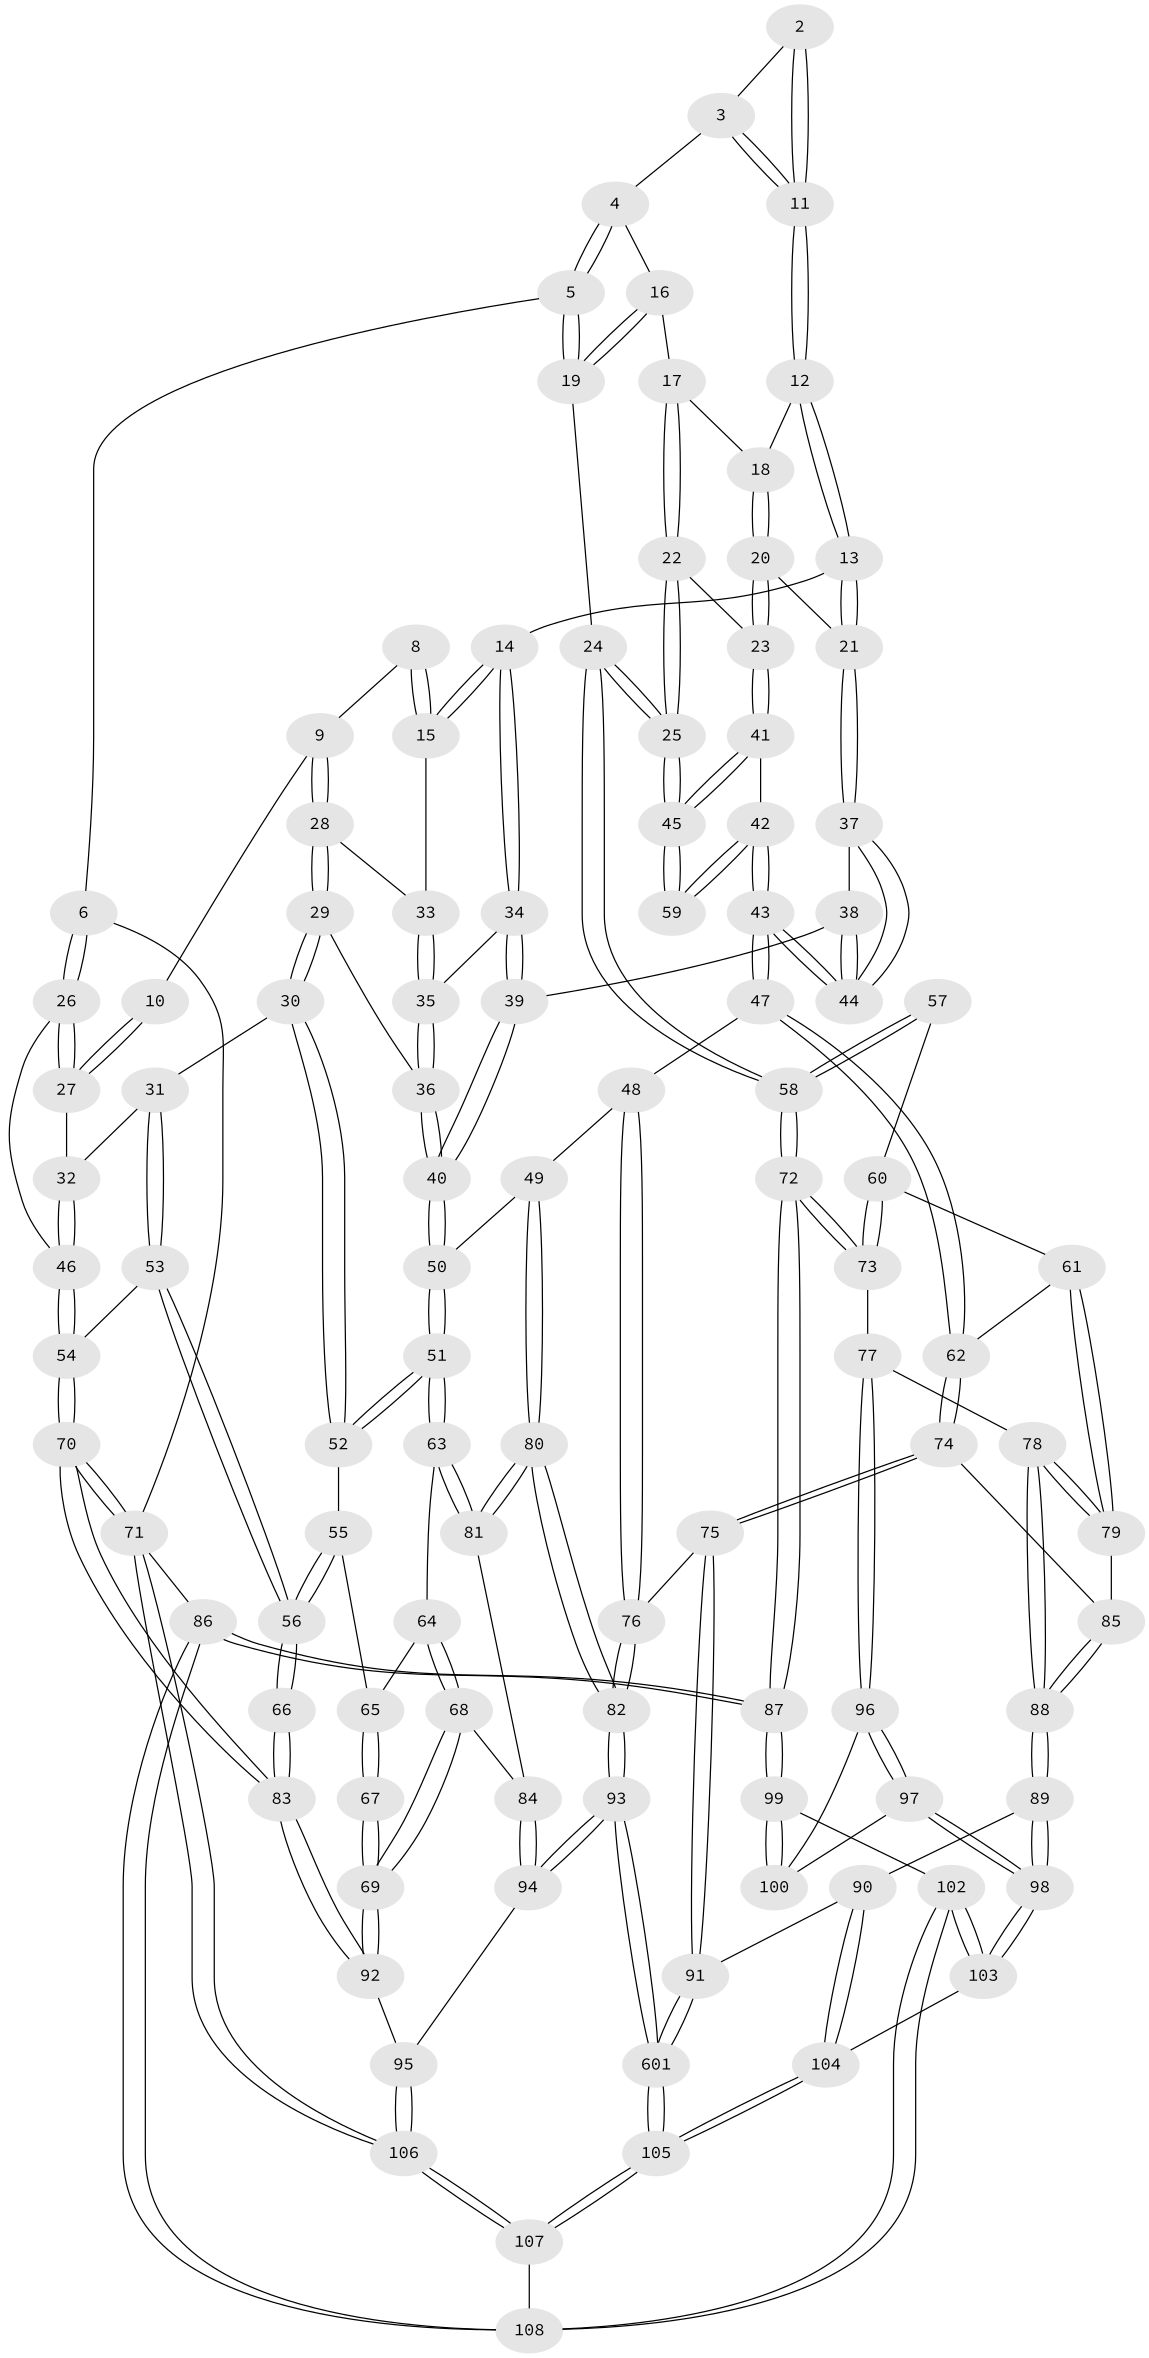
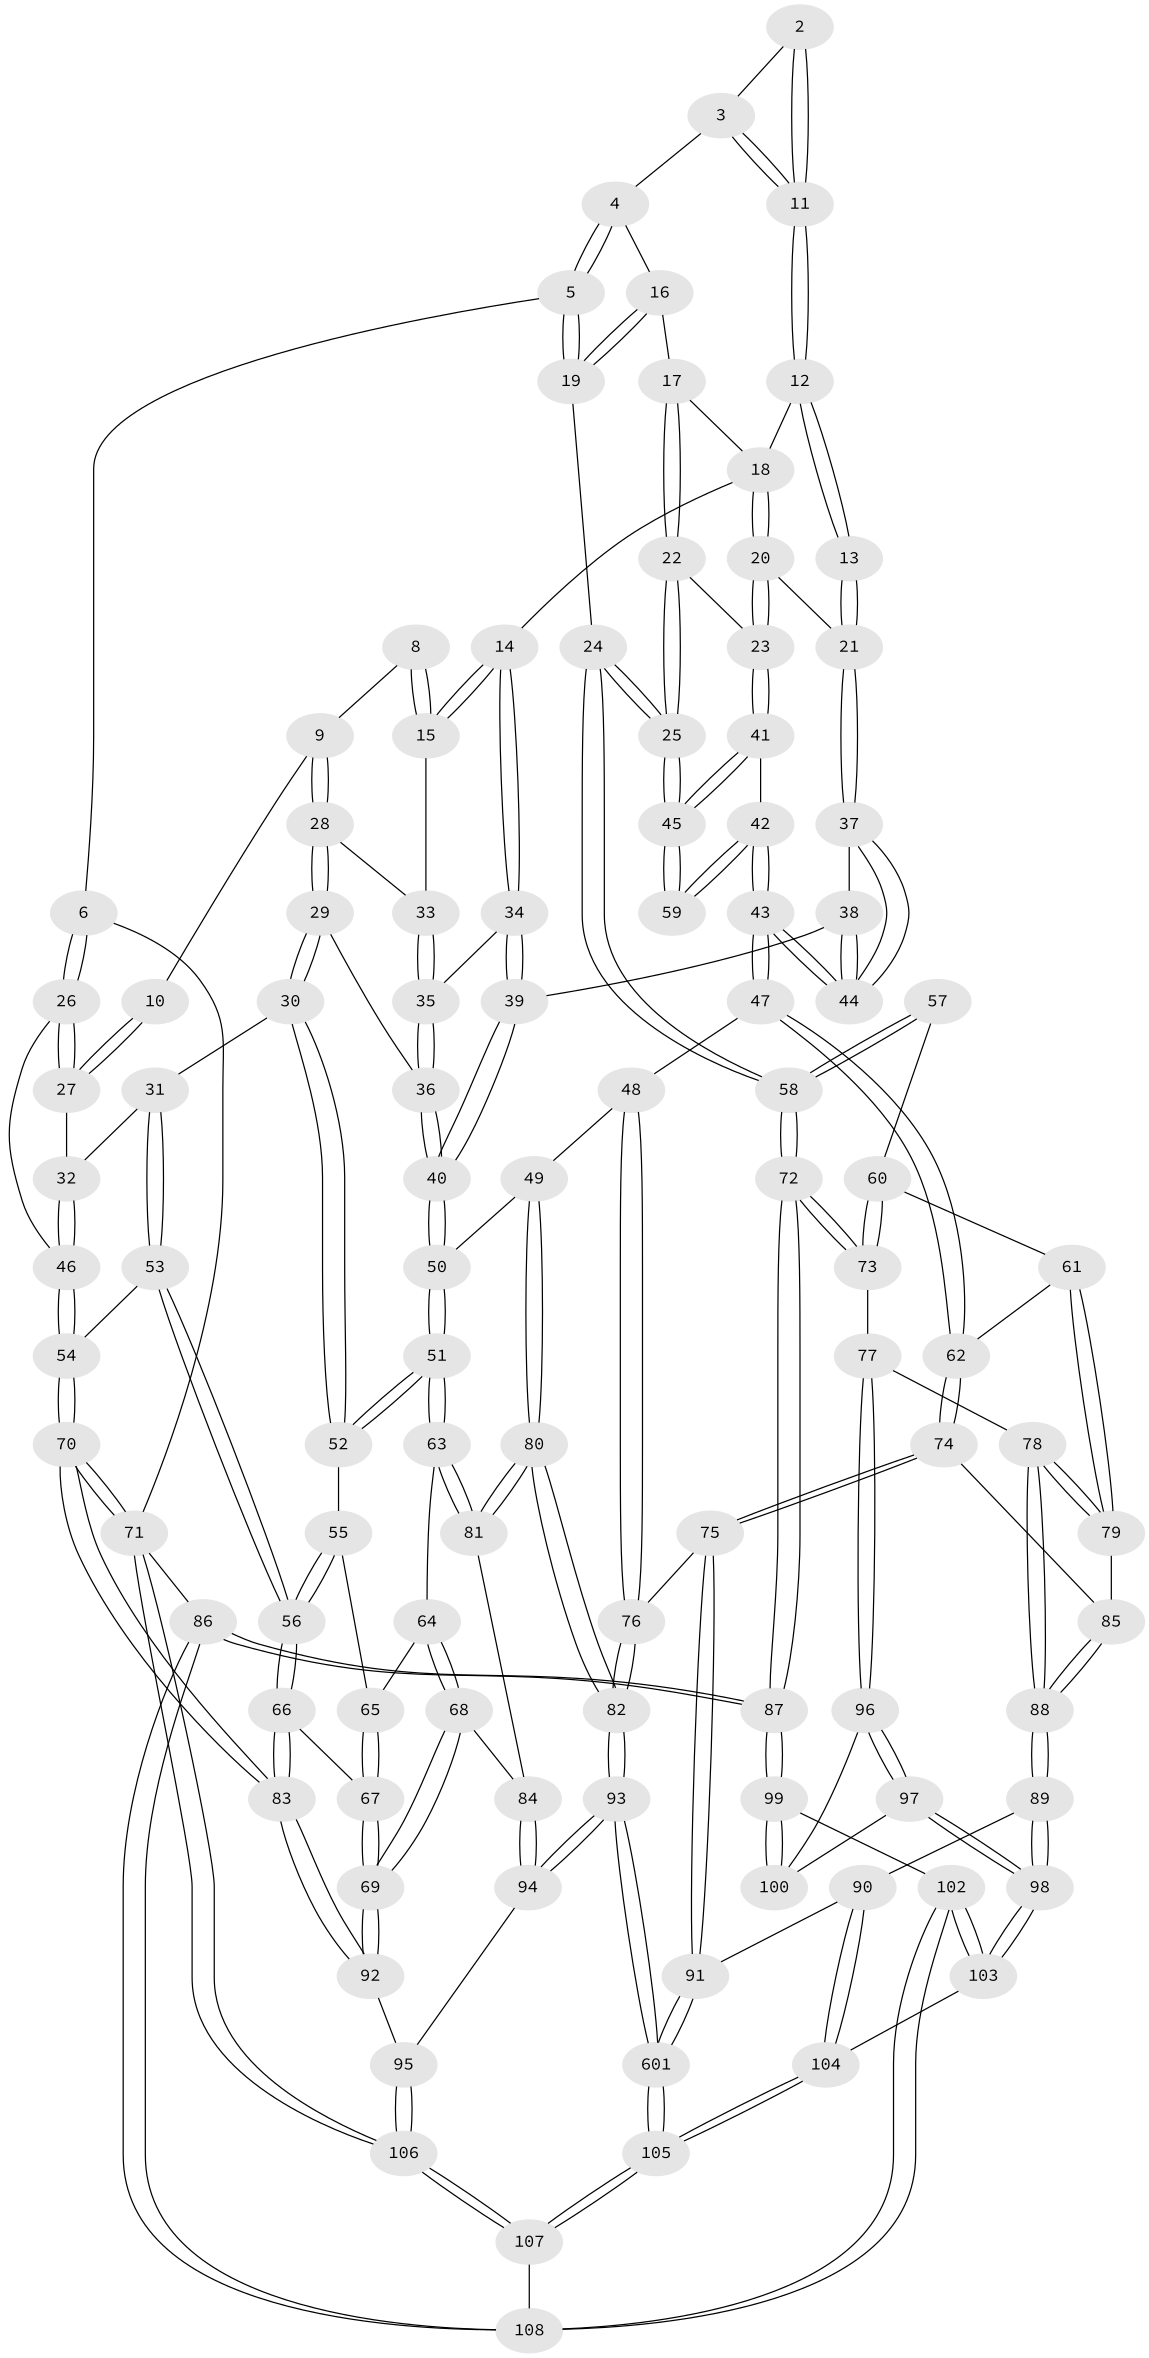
edge "13" -- "14": now "18" -- "14"
edge "66" -- "67": added
